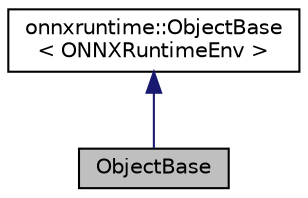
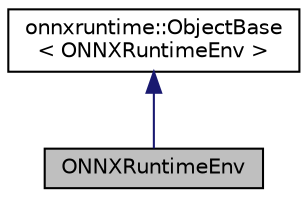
node "ObjectBase": label "ObjectBase" -> "ONNXRuntimeEnv"
